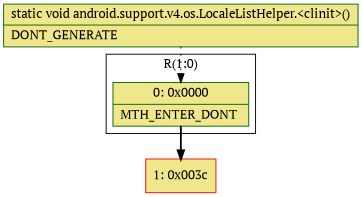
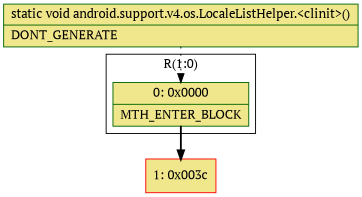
node "0: 0x0000": text "MTH_ENTER_DONT" -> "MTH_ENTER_BLOCK"
